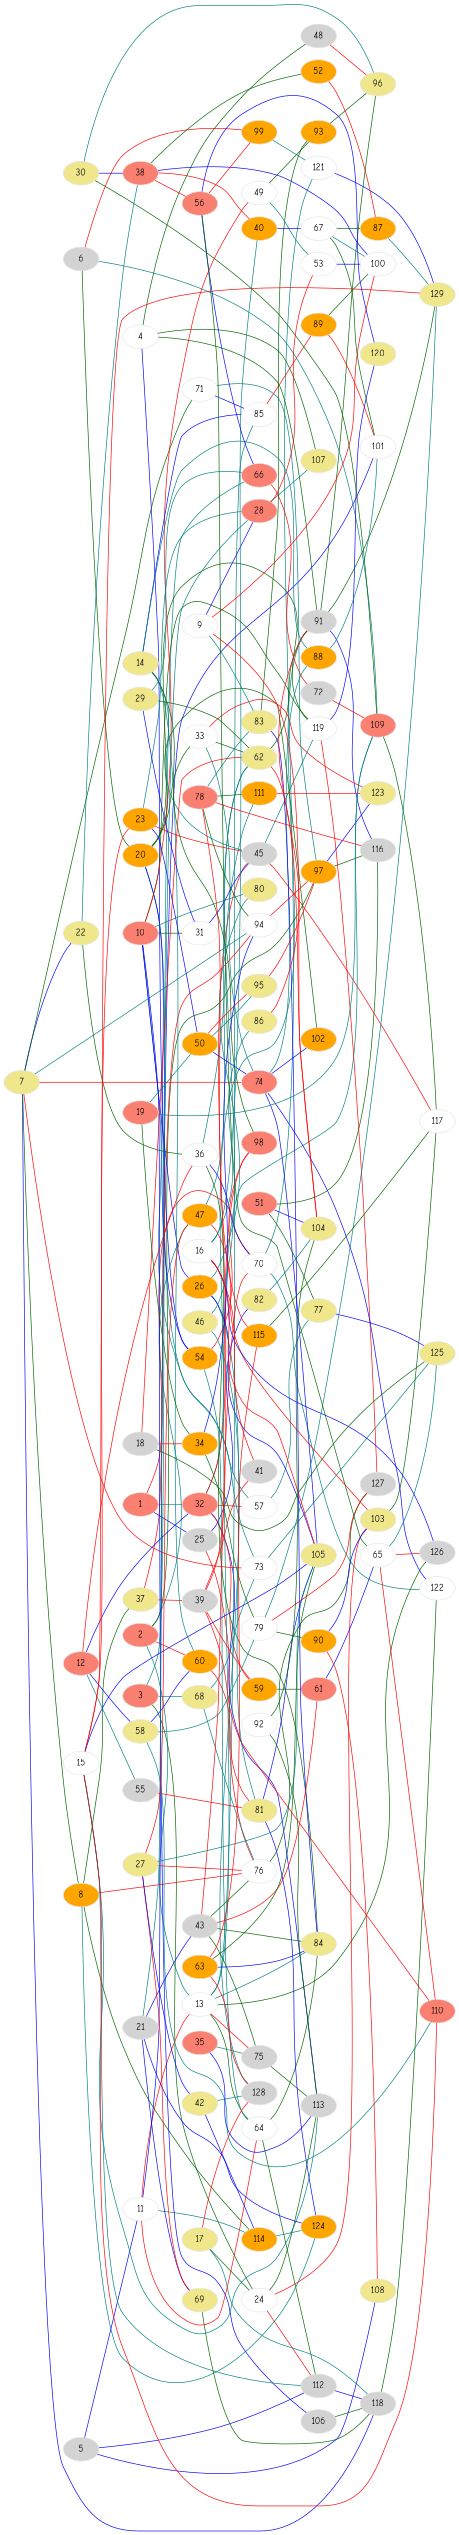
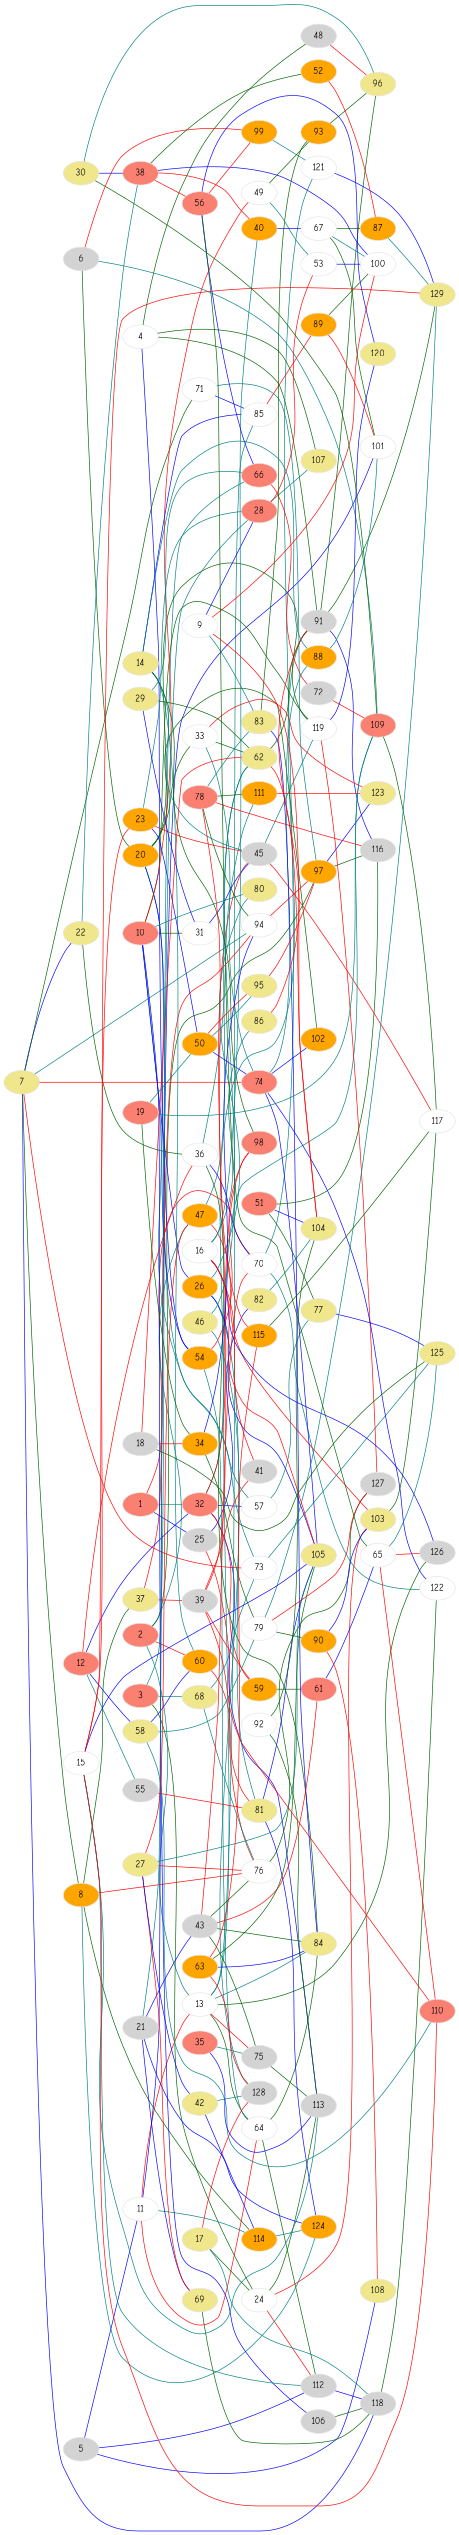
edge "32" -- "57": color red -> blue
